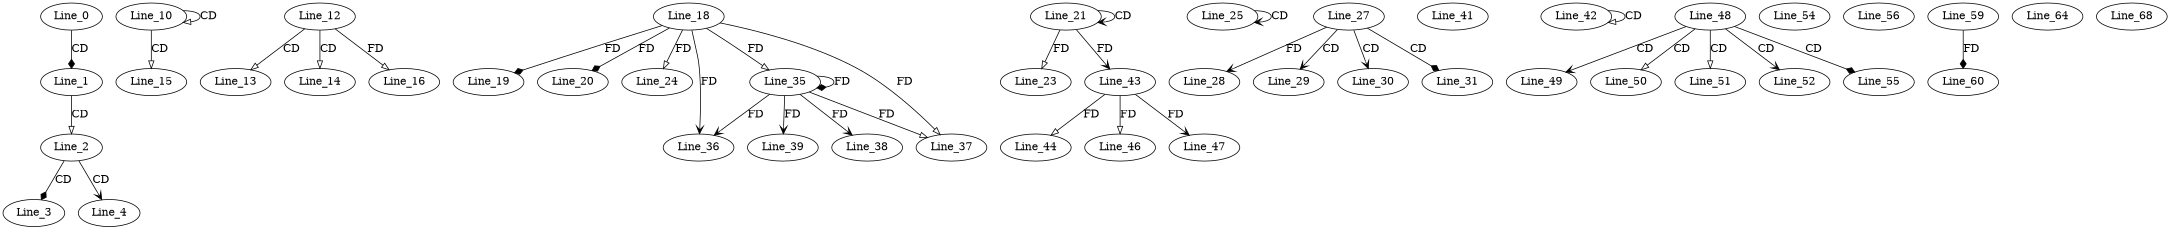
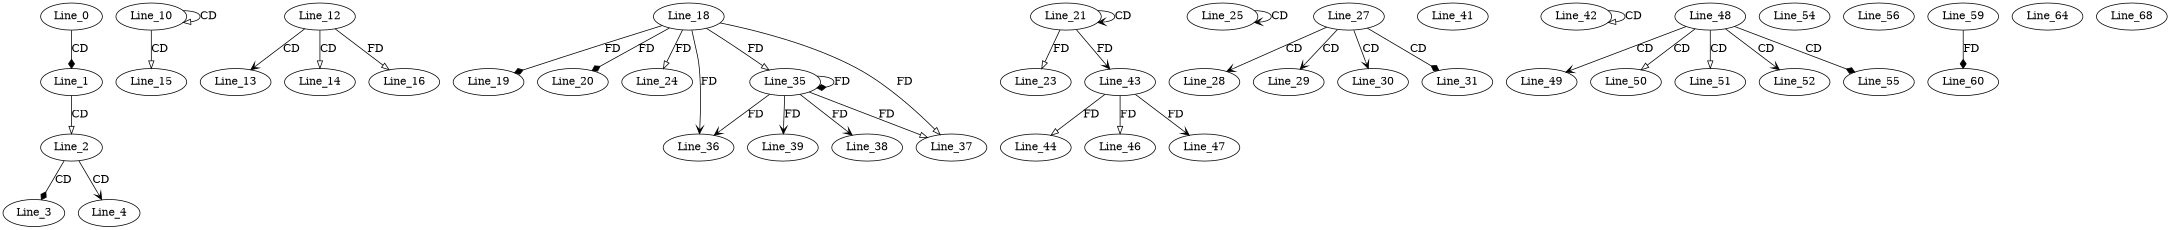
edge "Line_12" -> "Line_13": arrowhead onormal -> vee
edge "Line_27" -> "Line_28": label "FD" -> "CD"
